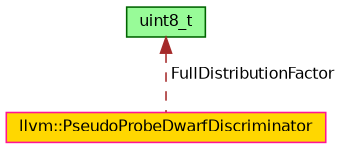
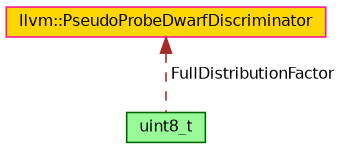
edge "llvm::PseudoProbeDwarfDiscriminator" -> "uint8_t": reversed
